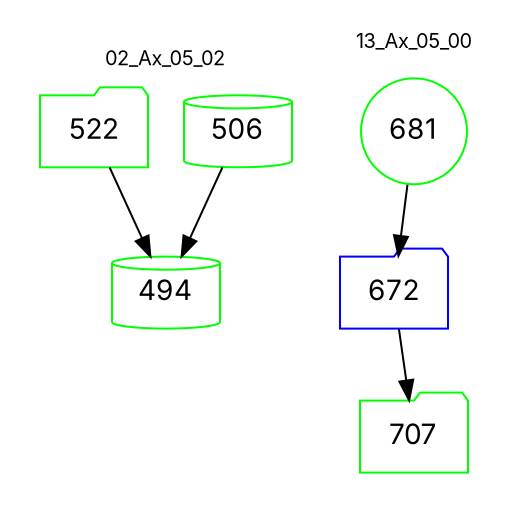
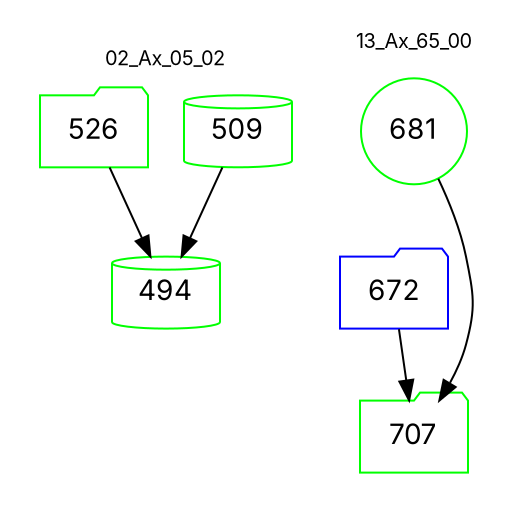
cluster "13_Ax_05_00": label "13_Ax_05_00" -> "13_Ax_65_00"
node "522": label "522" -> "526"
node "506": label "506" -> "509"
edge "681" -> "672": now "681" -> "707"
